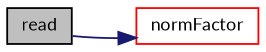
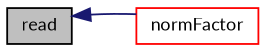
edge "read" -> "normFactor": reversed
